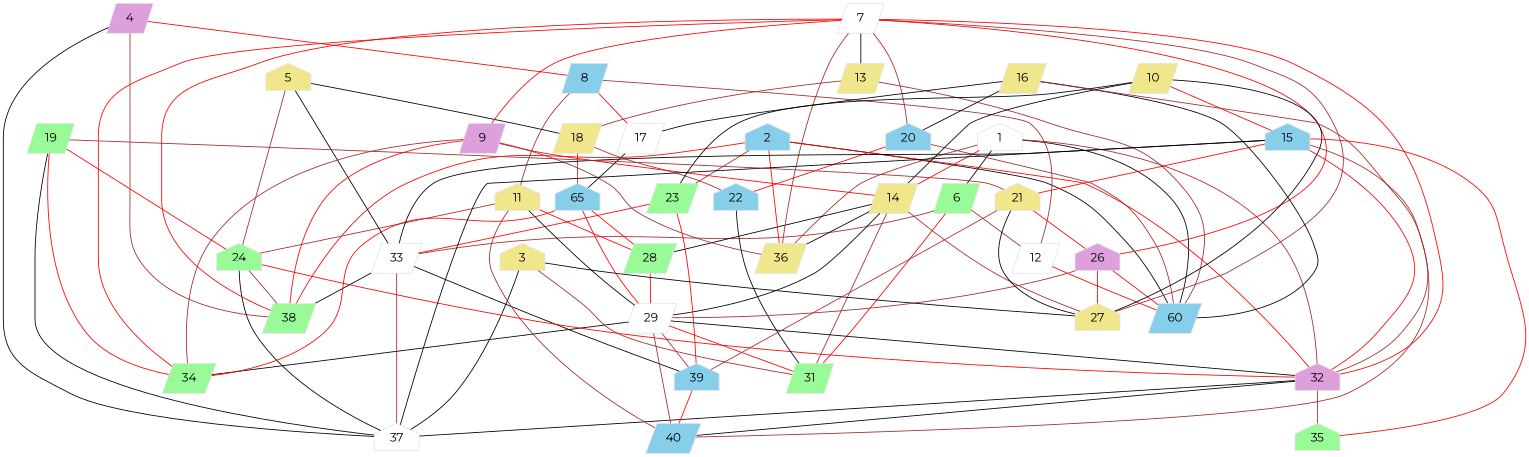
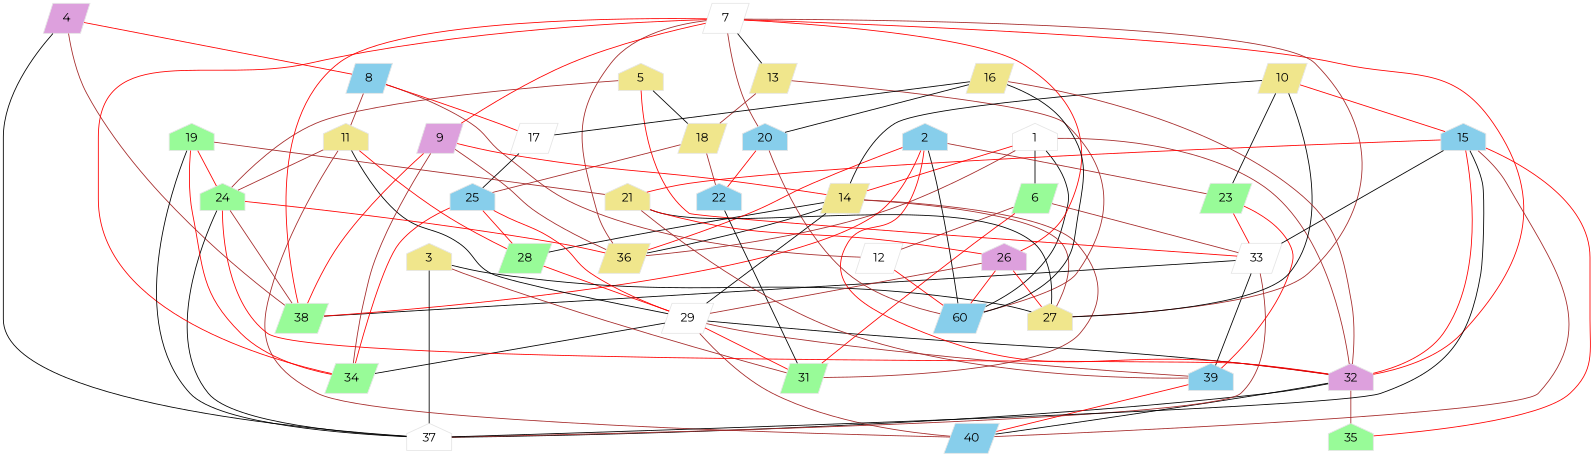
node "19": shape parallelogram -> house
edge "5" -- "33": color black -> red
node "65": label "65" -> "25"
edge "24" -- "36": added
